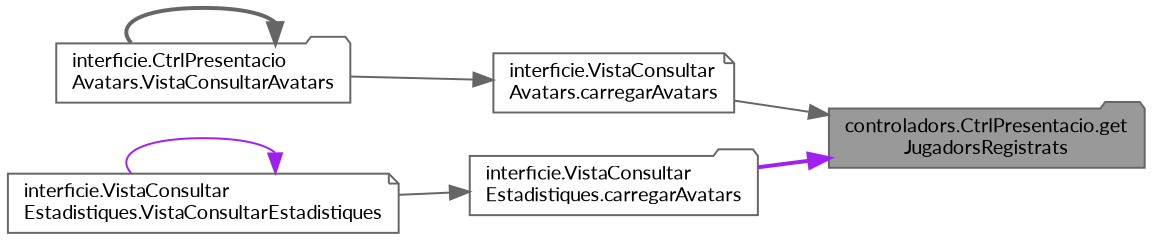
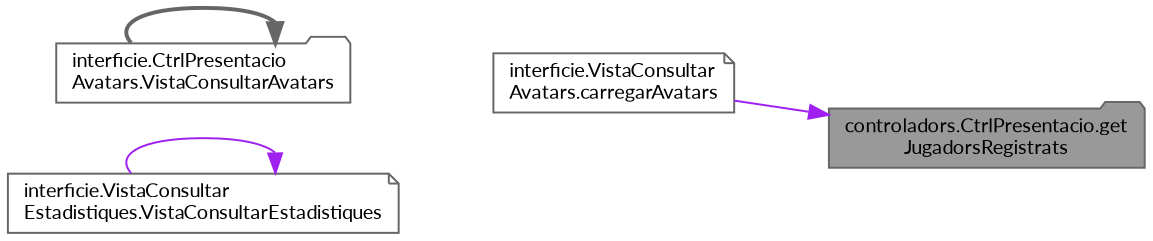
edge "interficie.CtrlPresentacio Avatars.VistaConsultarAvatars" -> "interficie.VistaConsultar Avatars.carregarAvatars": removed
edge "interficie.VistaConsultar Avatars.carregarAvatars" -> "controladors.CtrlPresentacio.get JugadorsRegistrats": color gray40 -> purple
node "interficie.VistaConsultar Estadistiques.carregarAvatars": removed
